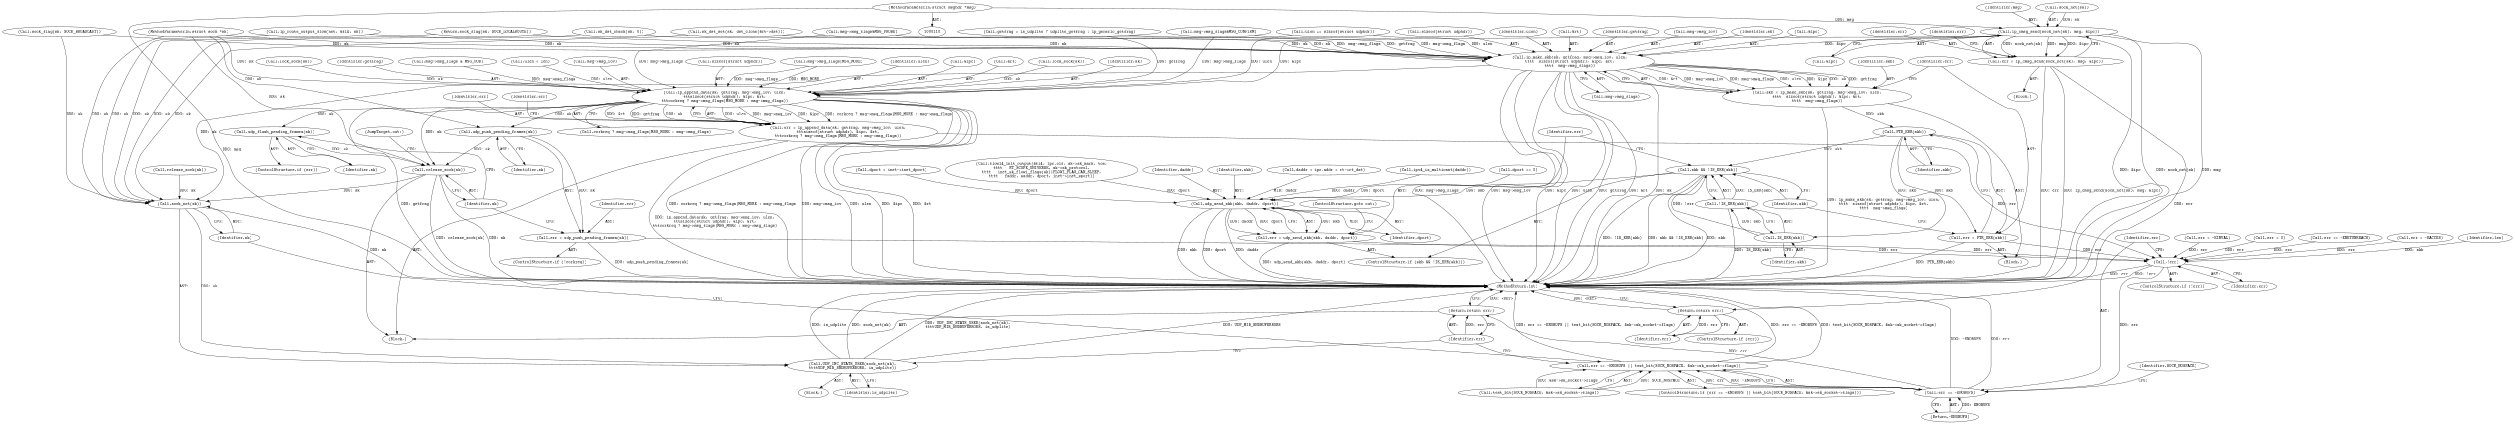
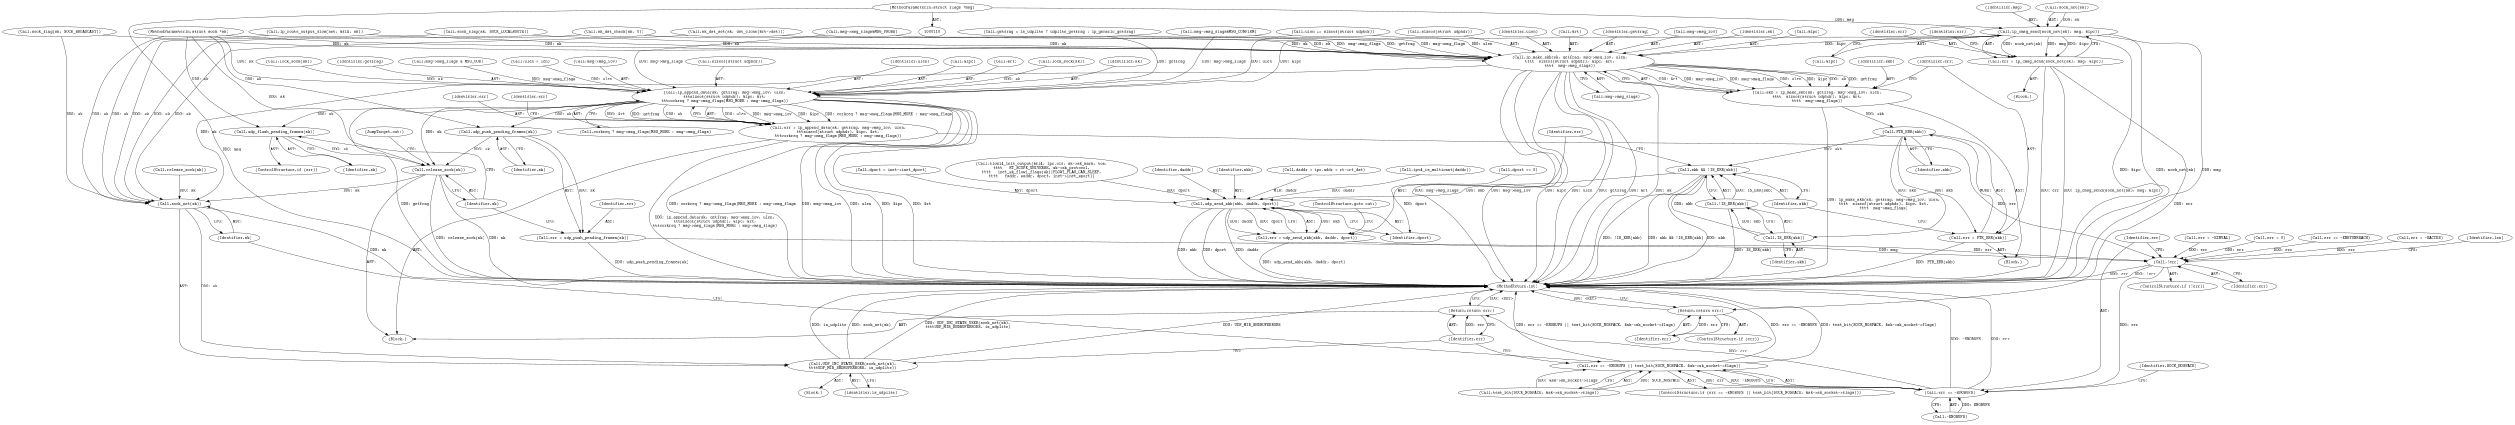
node "(MethodParameterIn,struct msghdr *msg)": label "(MethodParameterIn,struct msghdr *msg)" -> "(MethodParameterIn,struct flags *msg)"
node "(Return,sock_flag(sk, SOCK_LOCALROUTE))": label "(Return,sock_flag(sk, SOCK_LOCALROUTE))" -> "(Call,sock_flag(sk, SOCK_LOCALROUTE))"
node "(Call,msg->msg_flags|MSG_MORE)": removed
edge "(MethodParameterIn,struct sock *sk)" -> "(Call,udp_flush_pending_frames(sk))": added, label "DDG: sk"
edge "(Call,dport == 0)" -> "(Call,udp_send_skb(skb, daddr, dport))": now "(Call,dport == 0)" -> "(Identifier,dport)"
edge "(Call,dport = inet->inet_dport)" -> "(Call,udp_send_skb(skb, daddr, dport))": label "DDG: dport" -> "AST: dport"
edge "(Call,err = PTR_ERR(skb))" -> "(Call,PTR_ERR(skb))": label "CFG: " -> "MORE: "
edge "(Call,IS_ERR(skb))" -> "(Call,skb && !IS_ERR(skb))": label "DDG: !err" -> "DDG: skb"
edge "(Call,udp_send_skb(skb, daddr, dport))" -> "(Identifier,dport)": label "MIB: " -> "CFG: "
edge "(Call,err = udp_push_pending_frames(sk))" -> "(Call,!err)": label "DDG: err" -> "DDG: msg"
edge "(Call,err = PTR_ERR(skb))" -> "(Call,!err)": removed, label "DDG: err"
edge "(Identifier,len)" -> "(Call,!err)": label "DDG: skb" -> "CFG: "
node "(ControlStructure,if (!corkreq))": removed
node "(ControlStructure,if (skb && !IS_ERR(skb)))": removed
node "(Return,-ENOBUFS)": label "(Return,-ENOBUFS)" -> "(Call,-ENOBUFS)"
